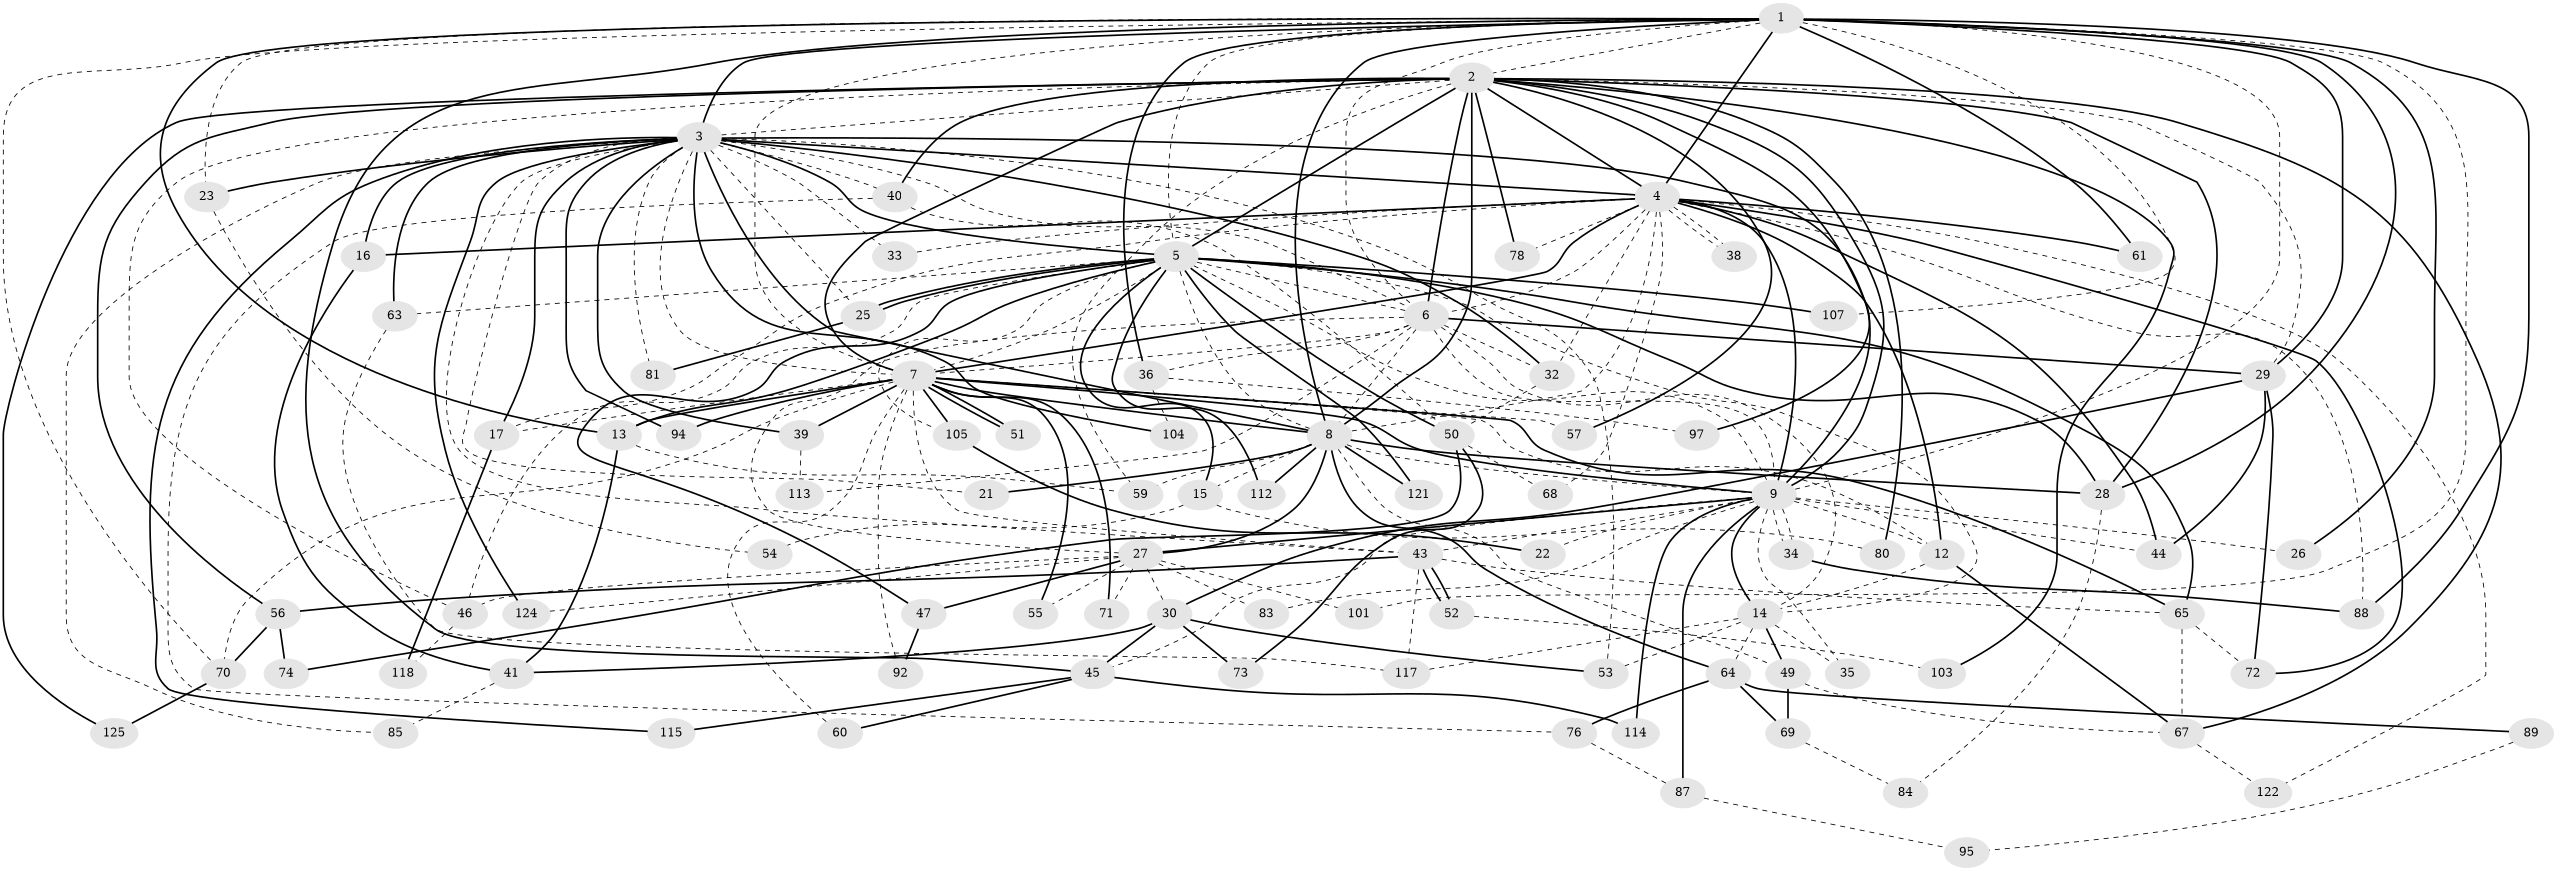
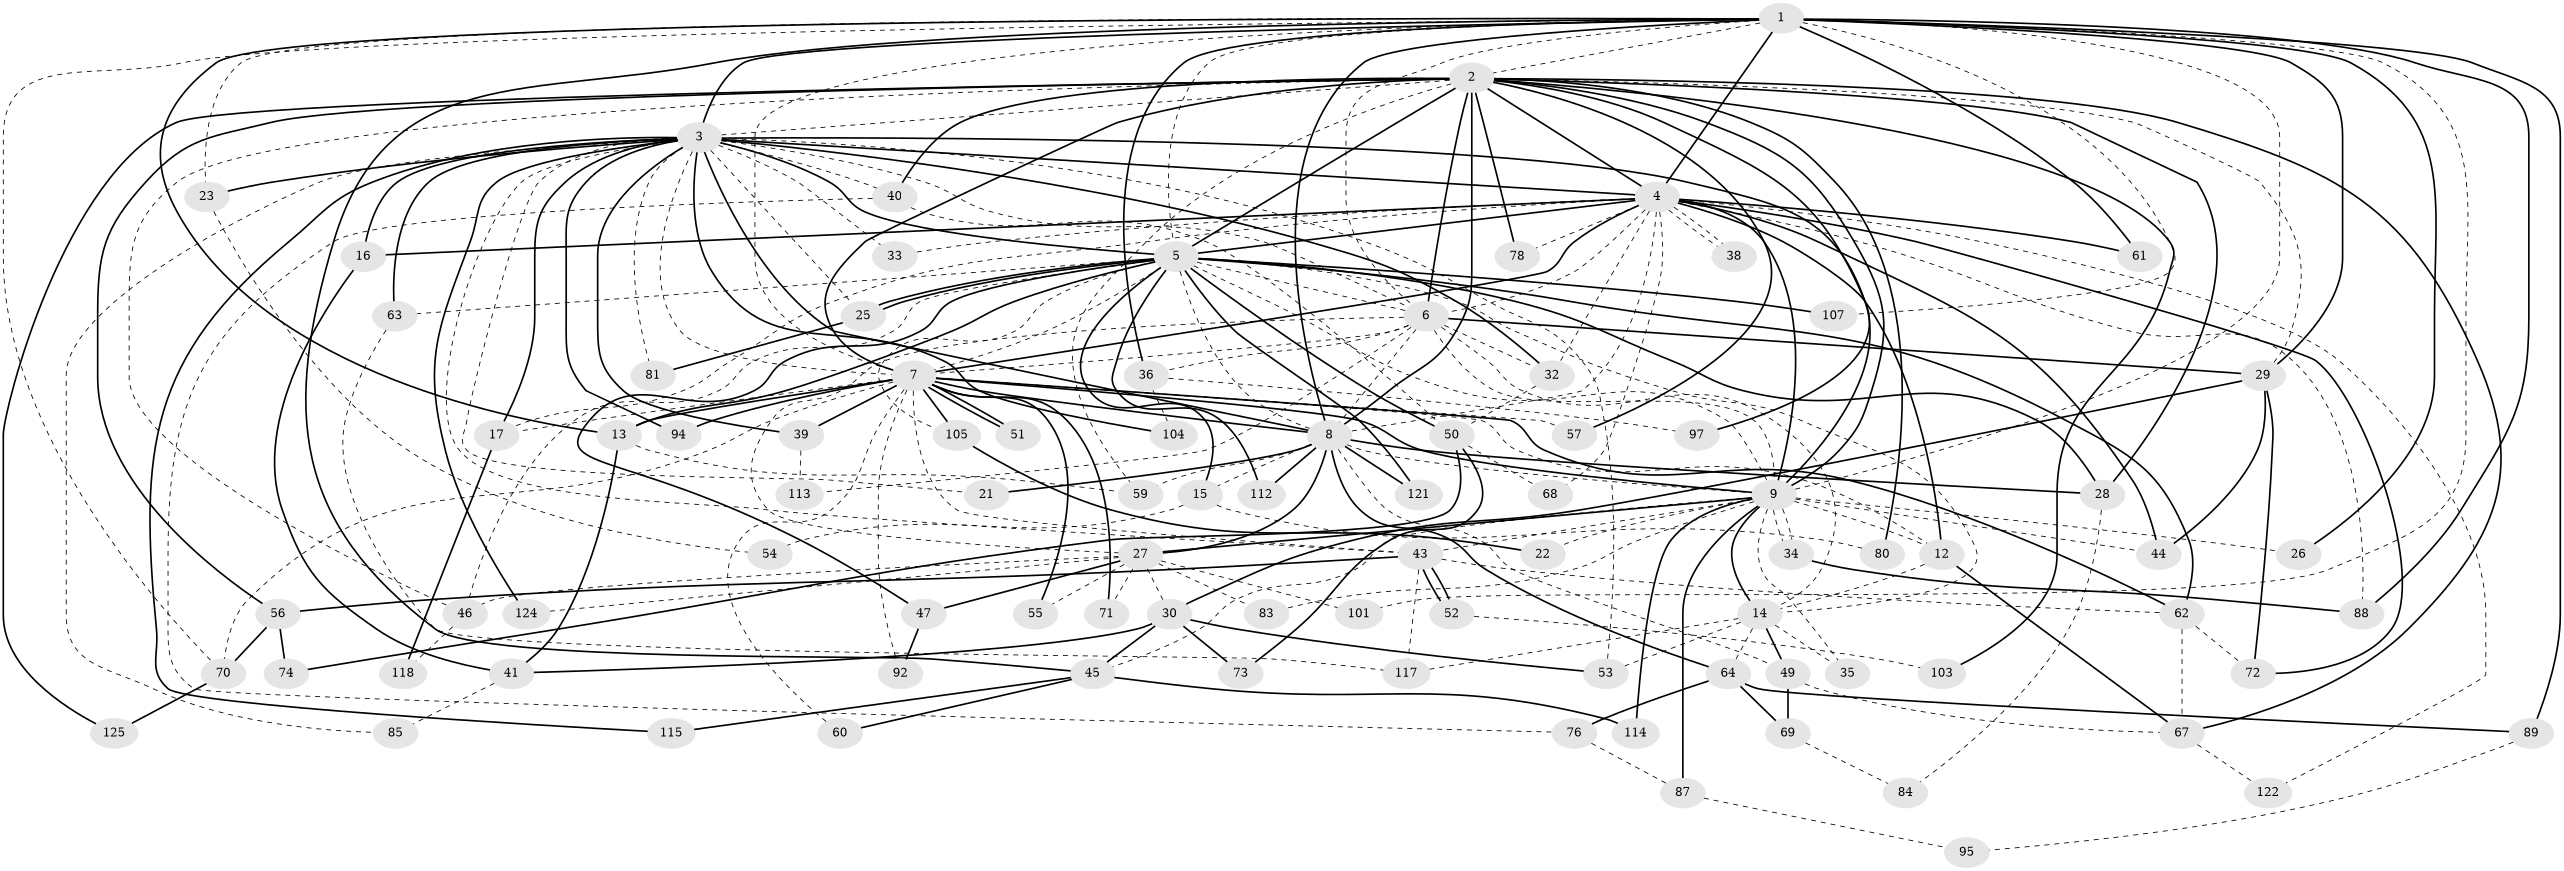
edge "1" -- "28": now "1" -- "89"
edge "4" -- "5": added
node "65": label "65" -> "62"
